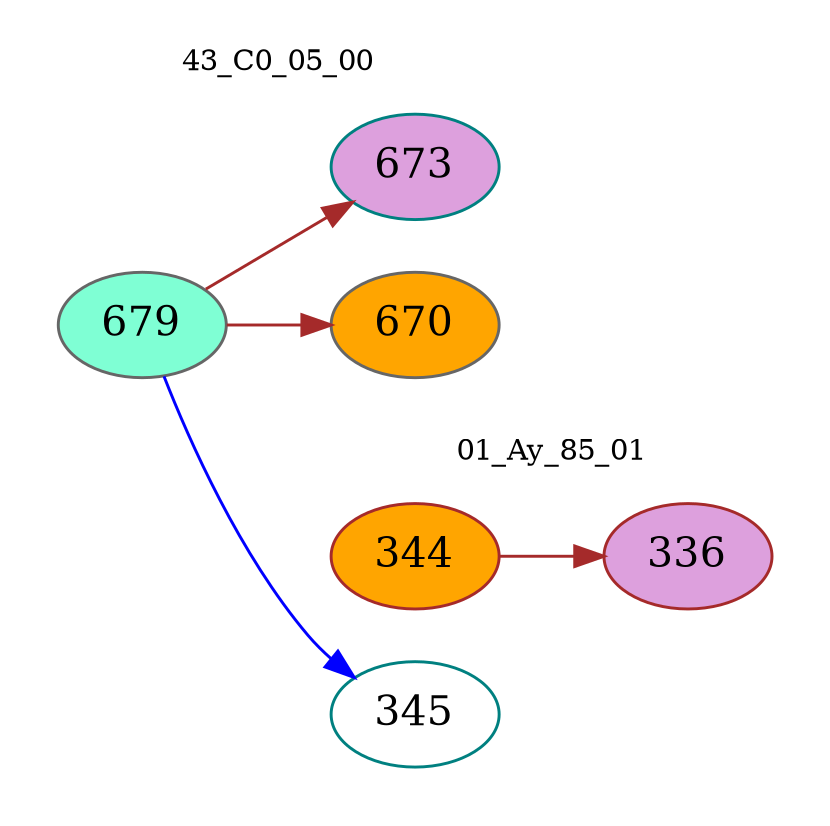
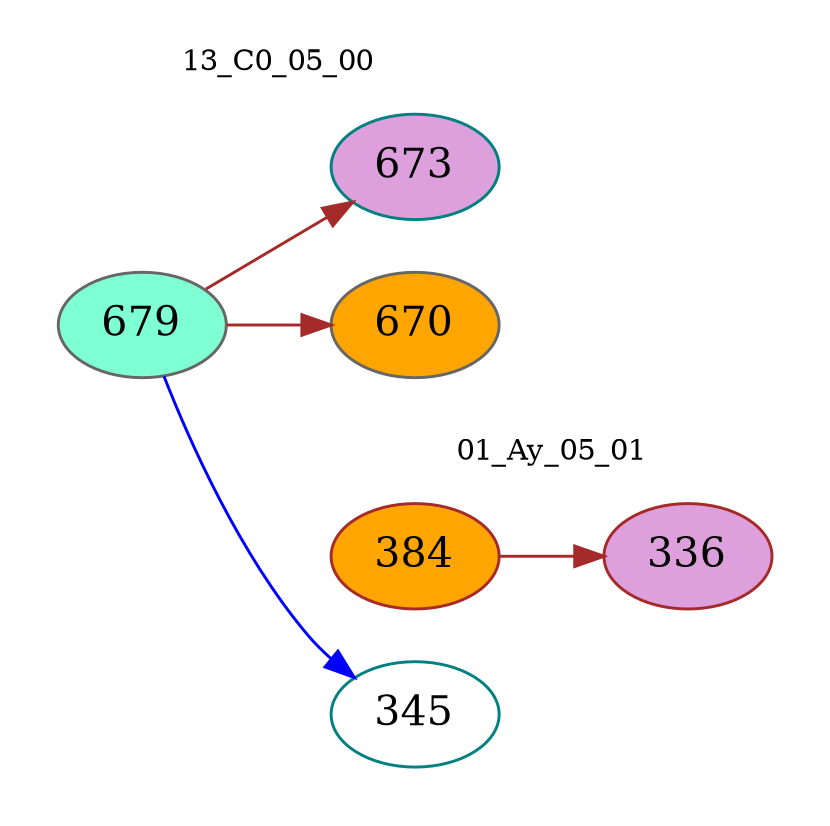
cluster "43_C0_05_00": label "43_C0_05_00" -> "13_C0_05_00"
cluster "01_Ay_85_01": label "01_Ay_85_01" -> "01_Ay_05_01"
node "344": label "344" -> "384"
